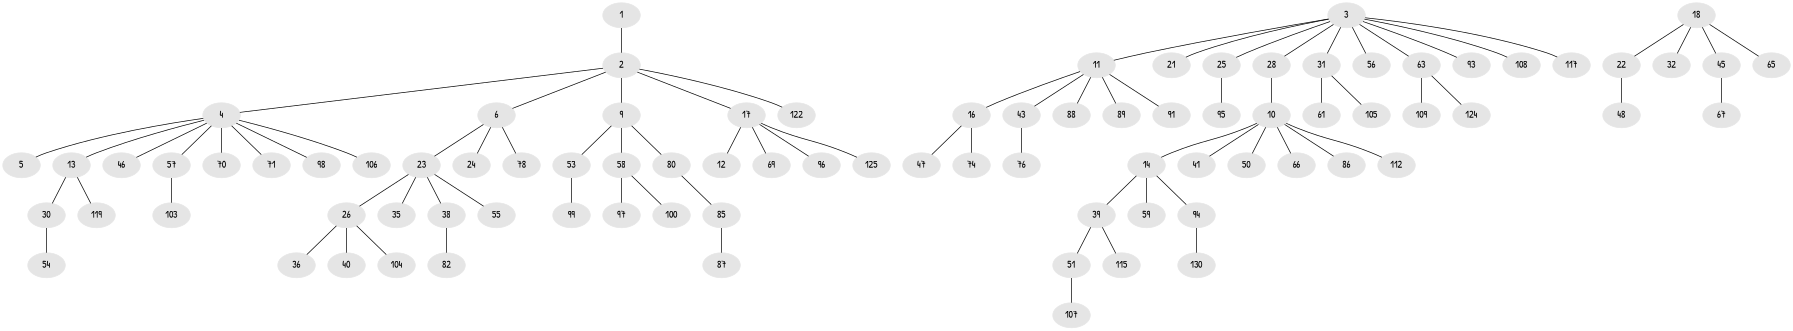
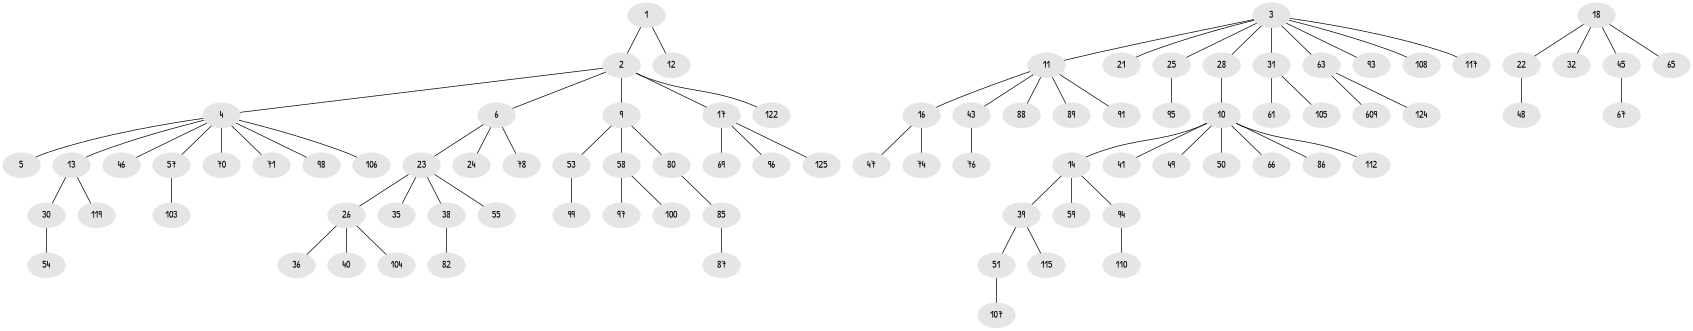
node "56": removed
node "109": label "109" -> "609"
edge "17" -- "12": now "1" -- "12"
node "49": added
node "130": label "130" -> "110"
